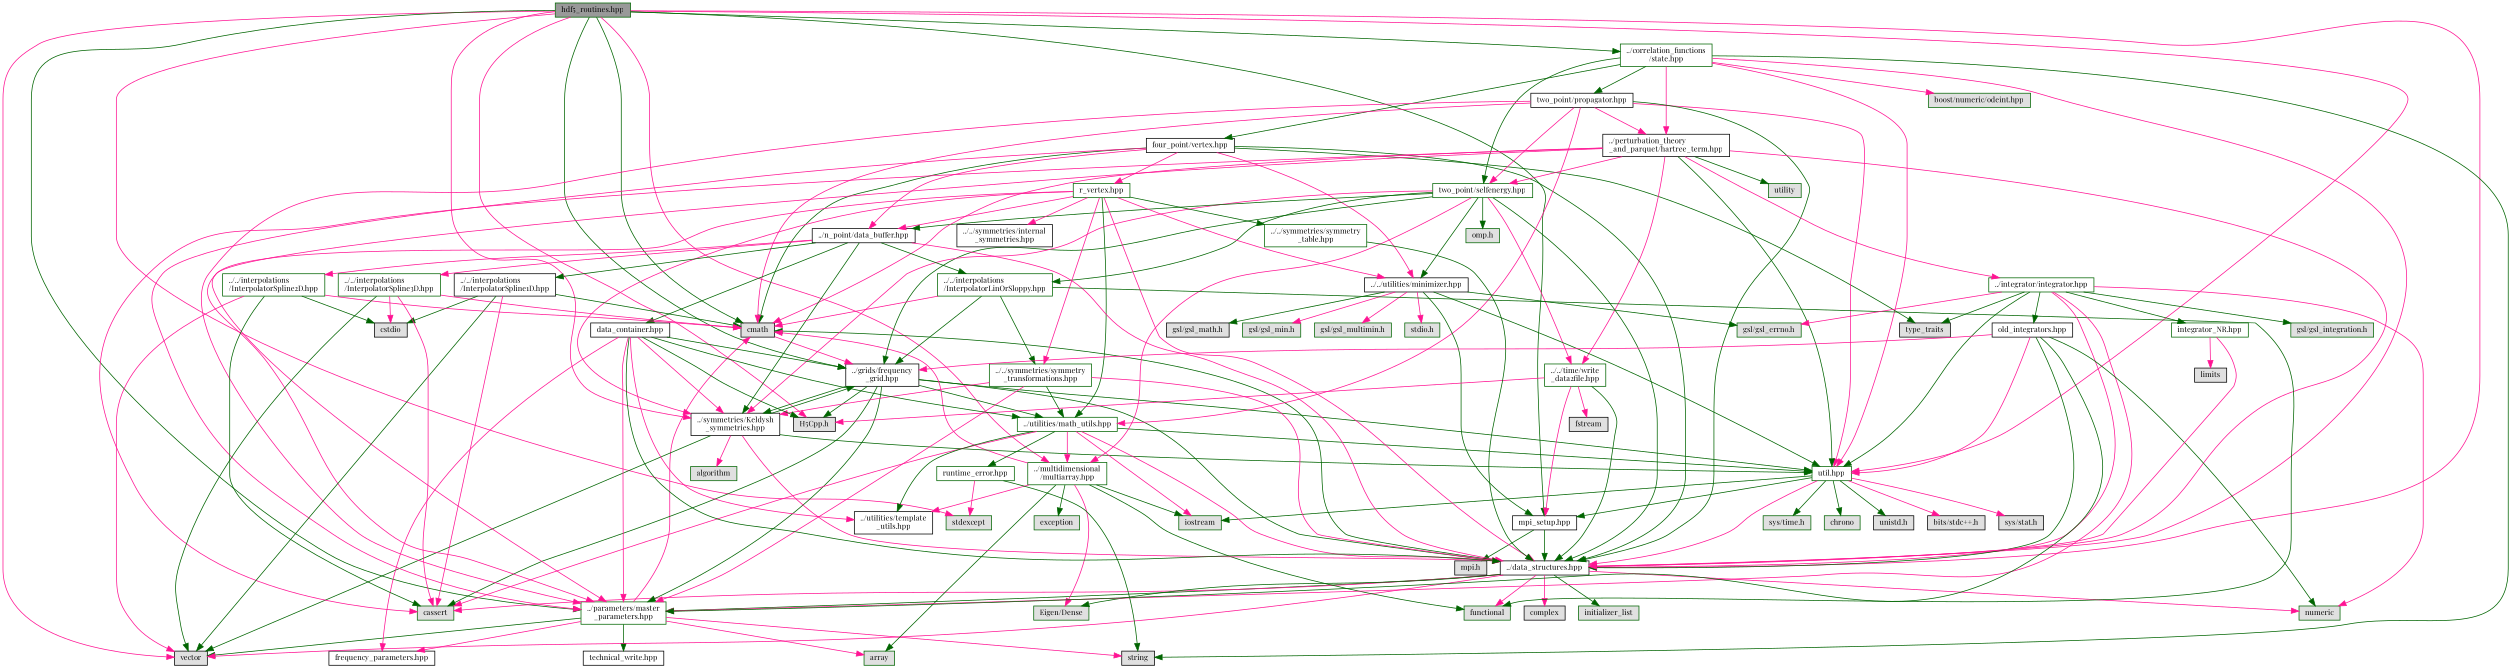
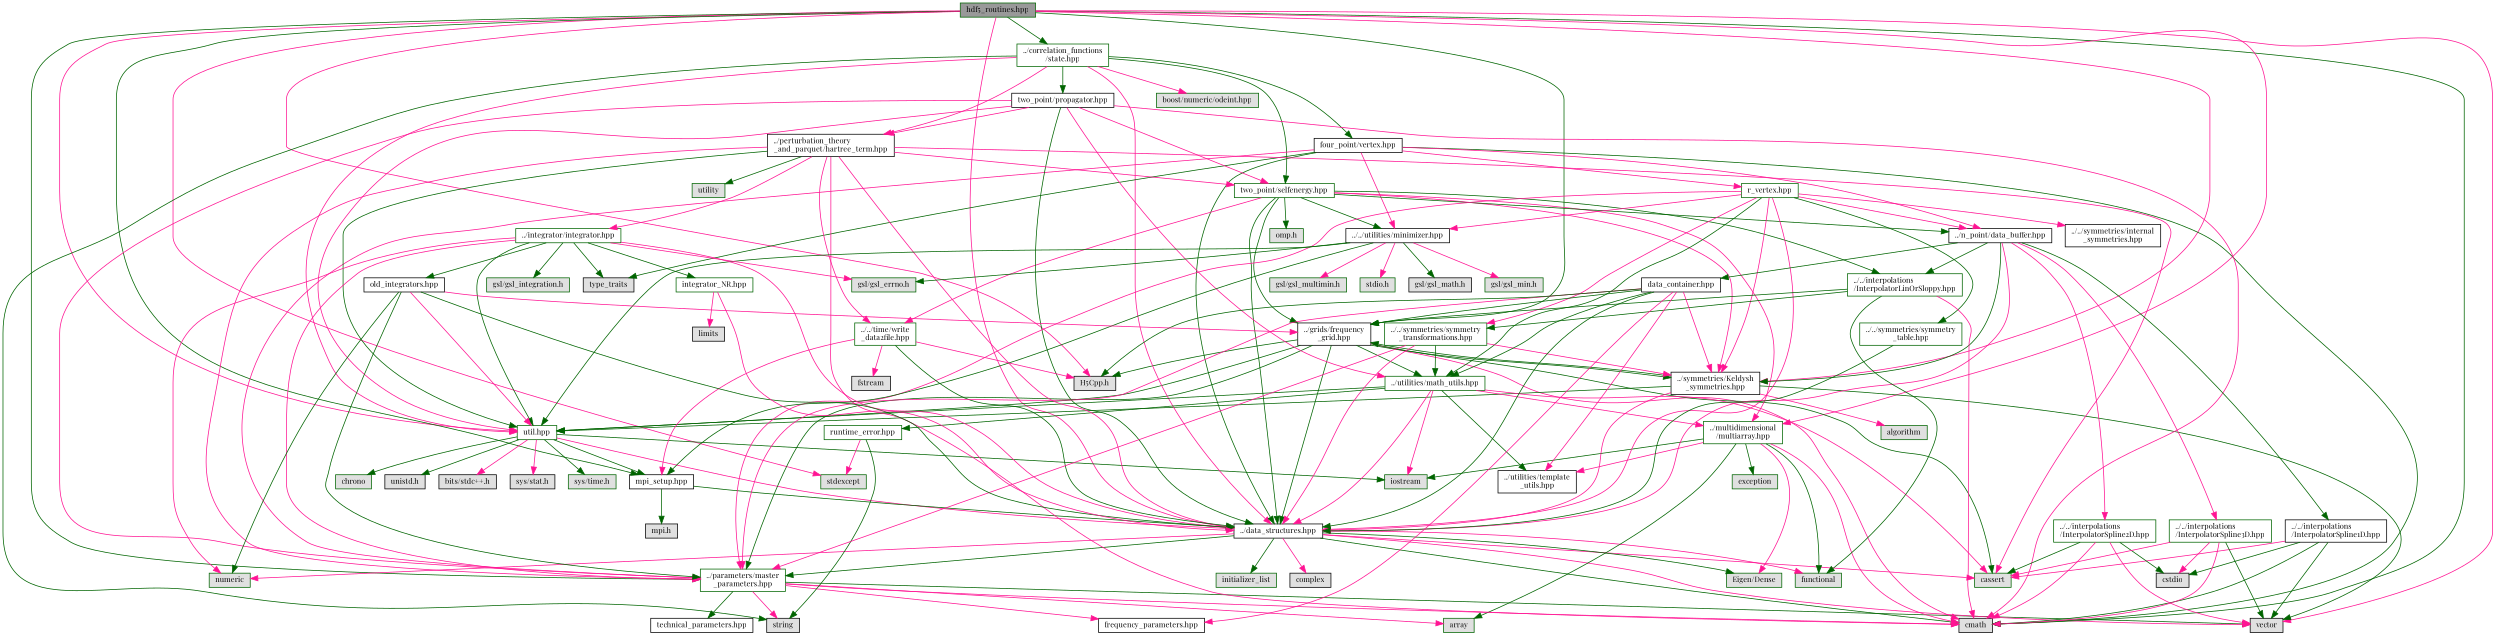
edge "cmath" -> "../grids/frequency _grid.hpp": reversed
node "technical_write.hpp": label "technical_write.hpp" -> "technical_parameters.hpp"
